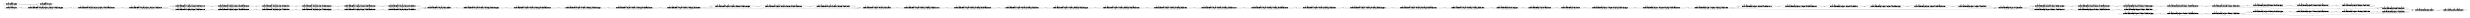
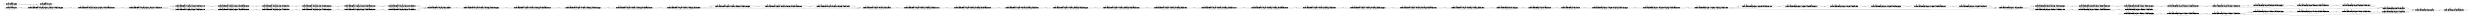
node "root_a_0/backbone_a_5/body_c_11/body_e_19/block_f/conv1x1_0": label "root_a_0/backbone_a_5/body_c_11/body_e_19/block_f/conv1x1_0" -> "root_a_0/backbone_a_5/body_c_11/logits_e_19/block_f/conv1x1_0"
